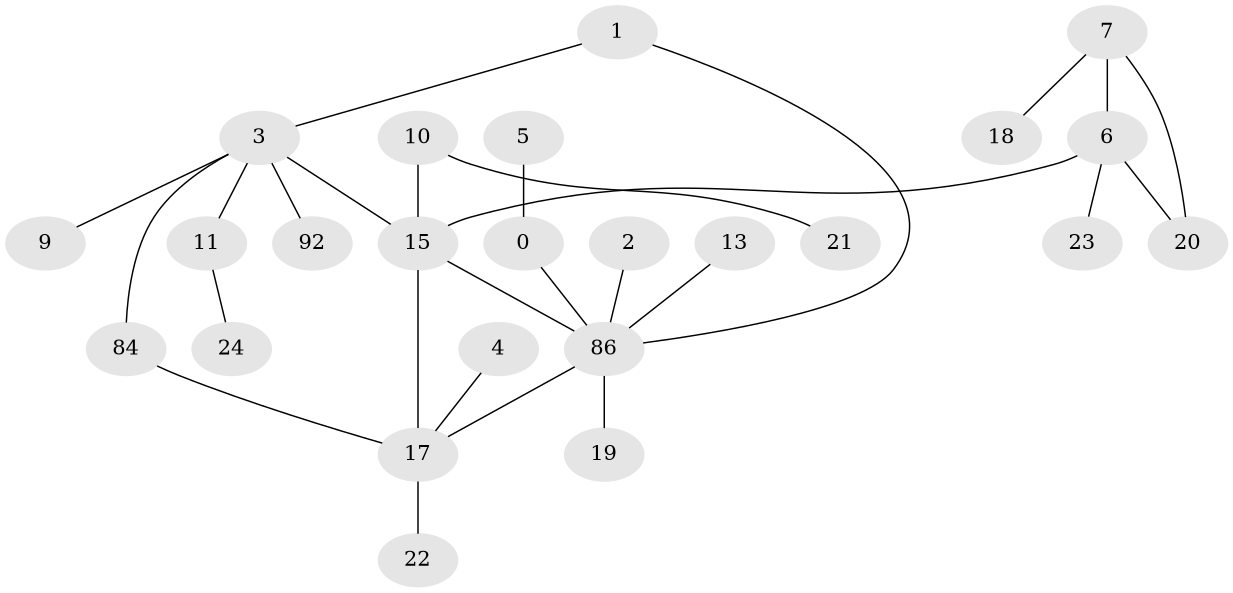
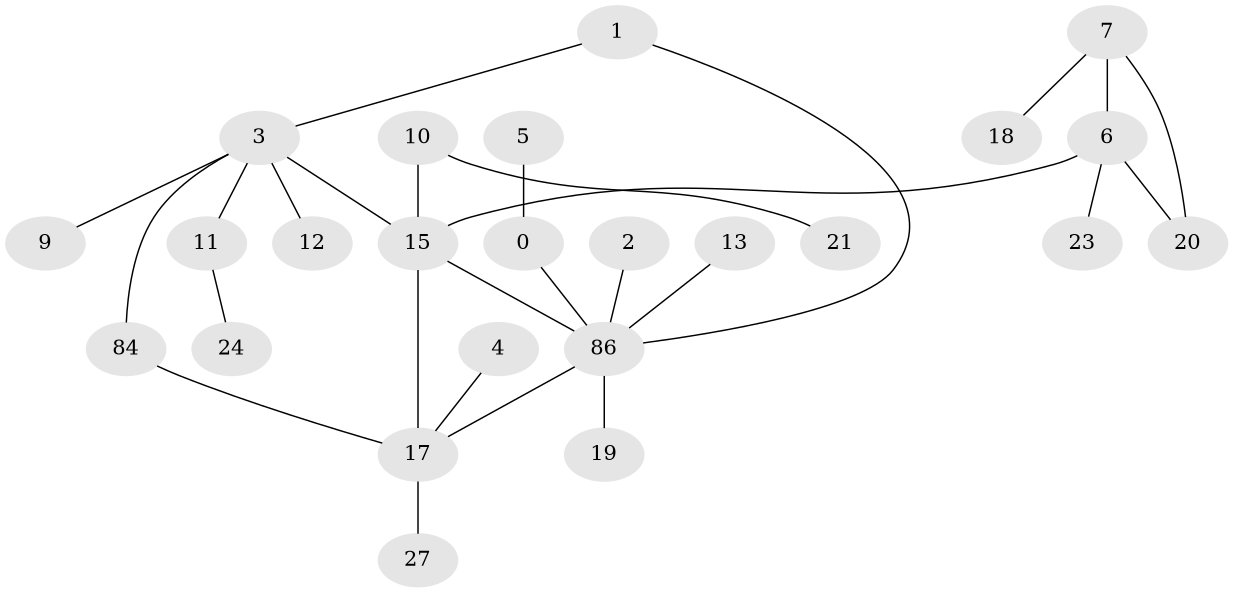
node "92": label "92" -> "12"
node "22": label "22" -> "27"
